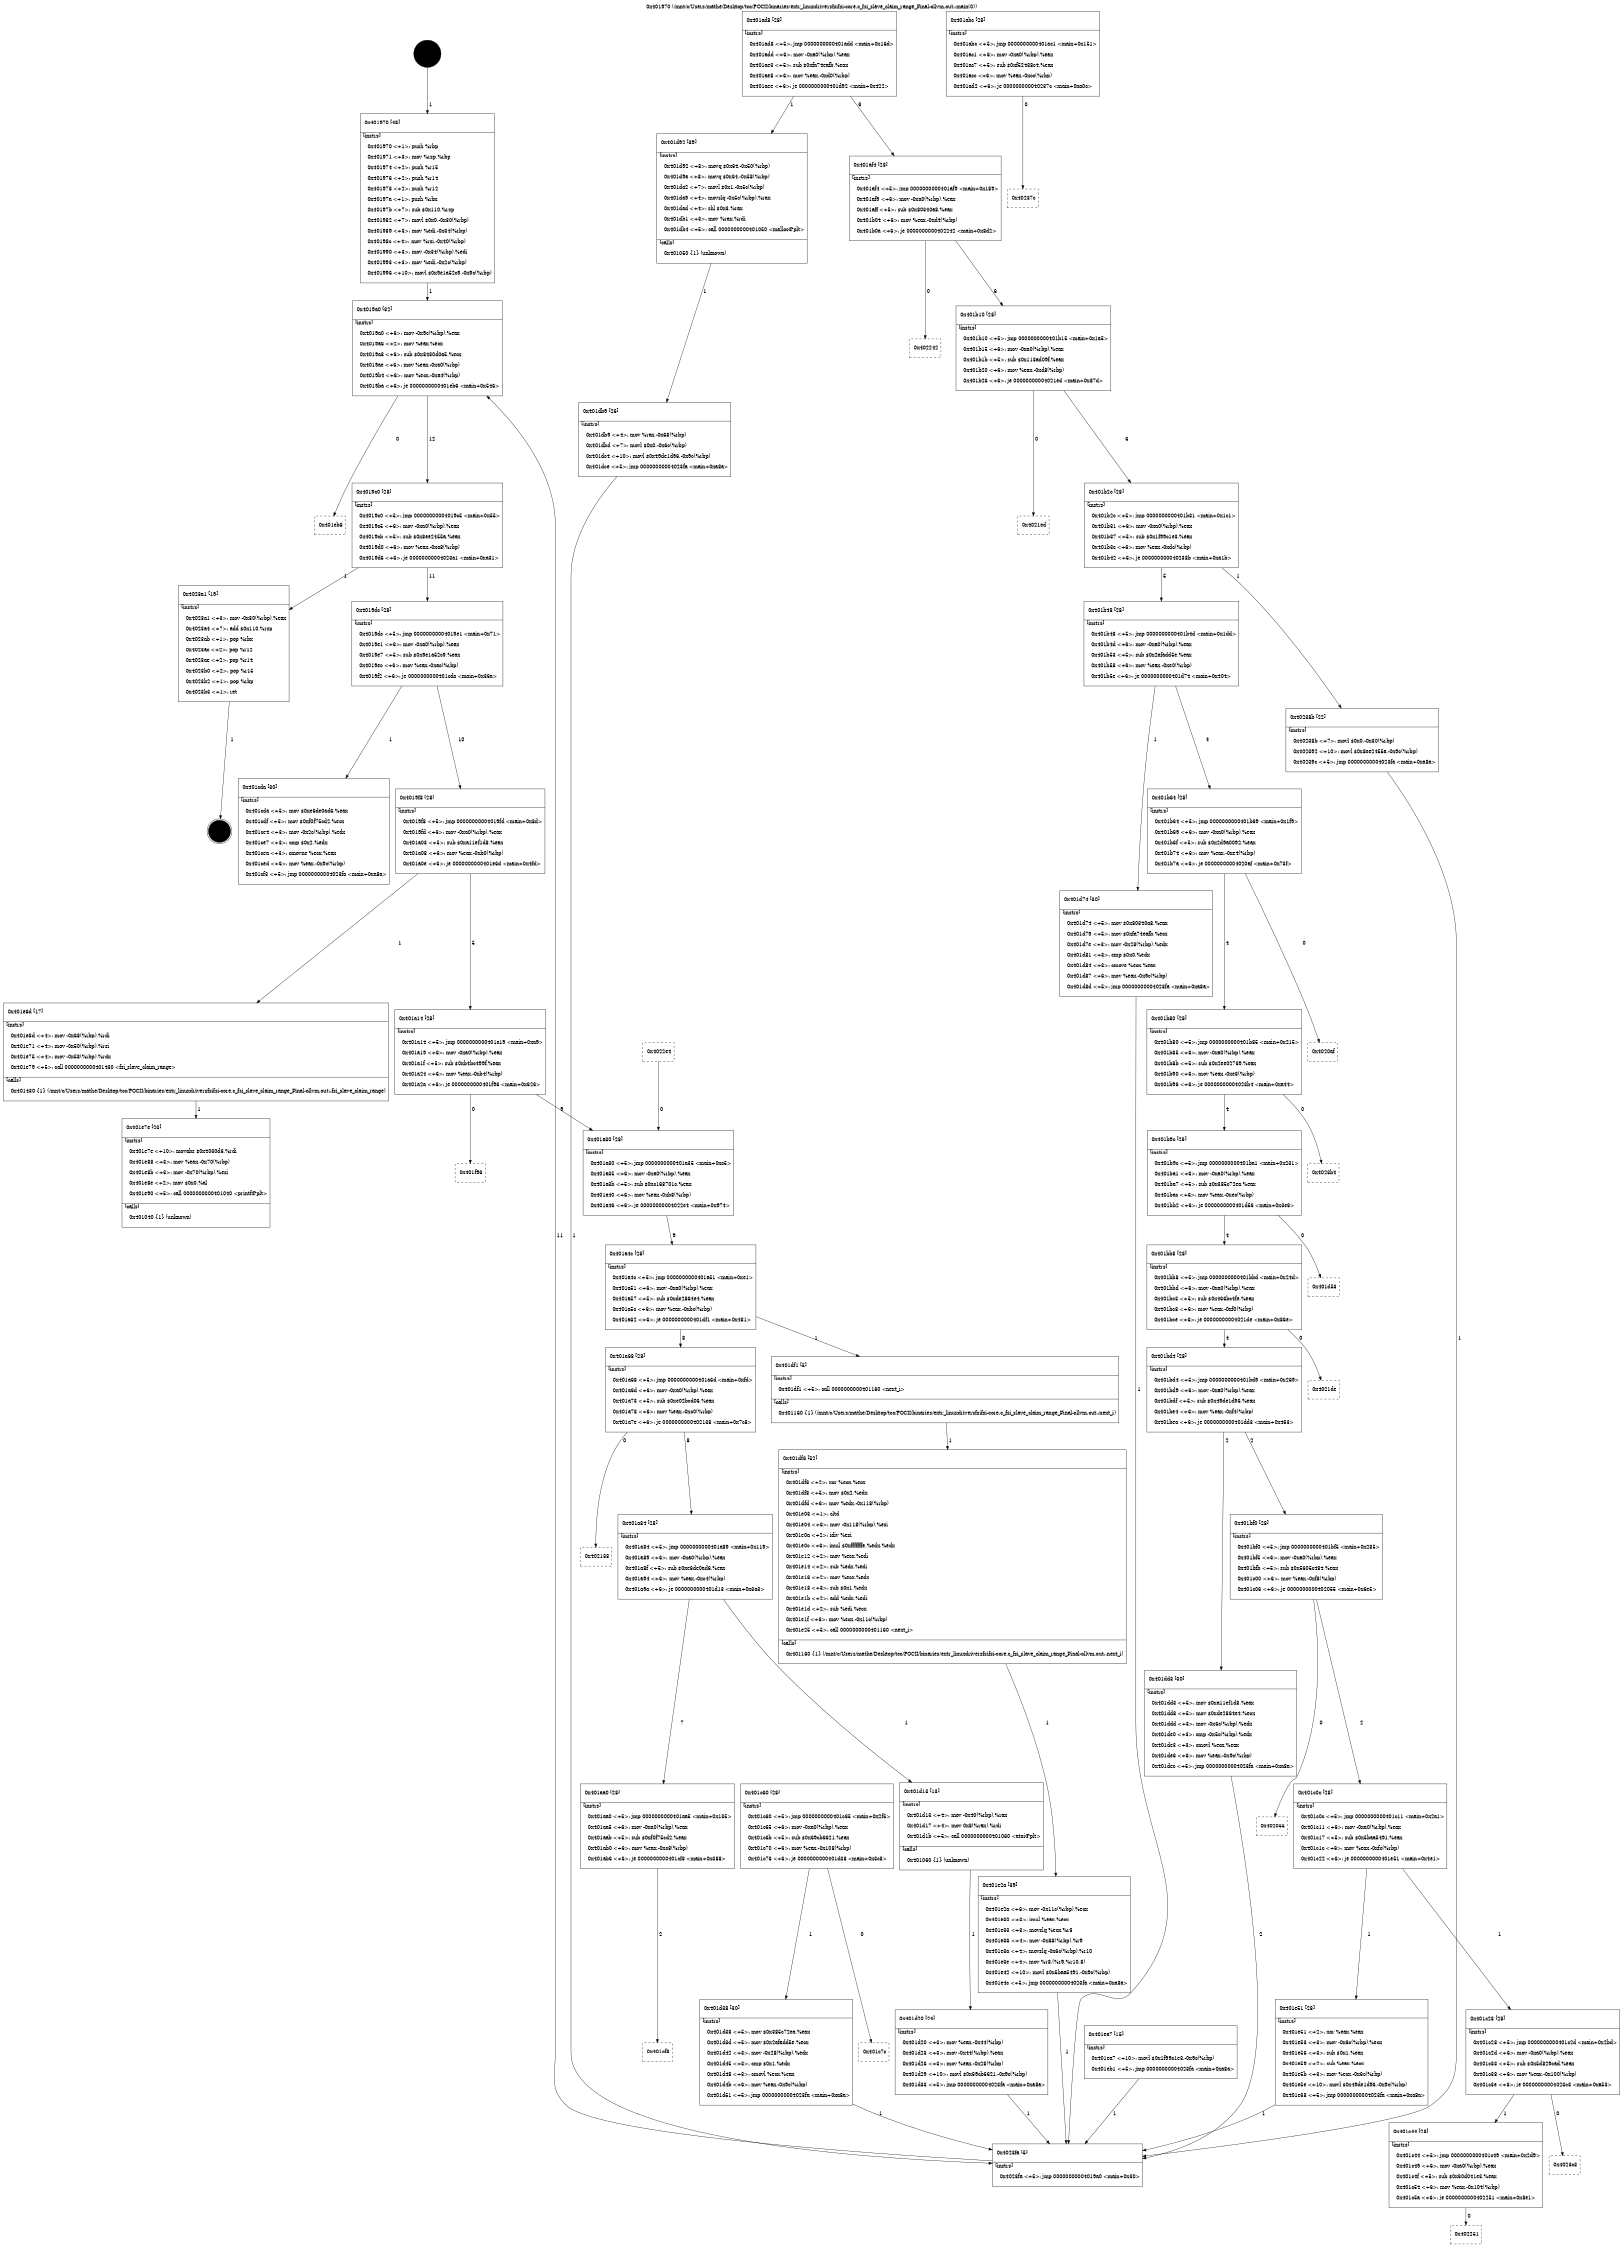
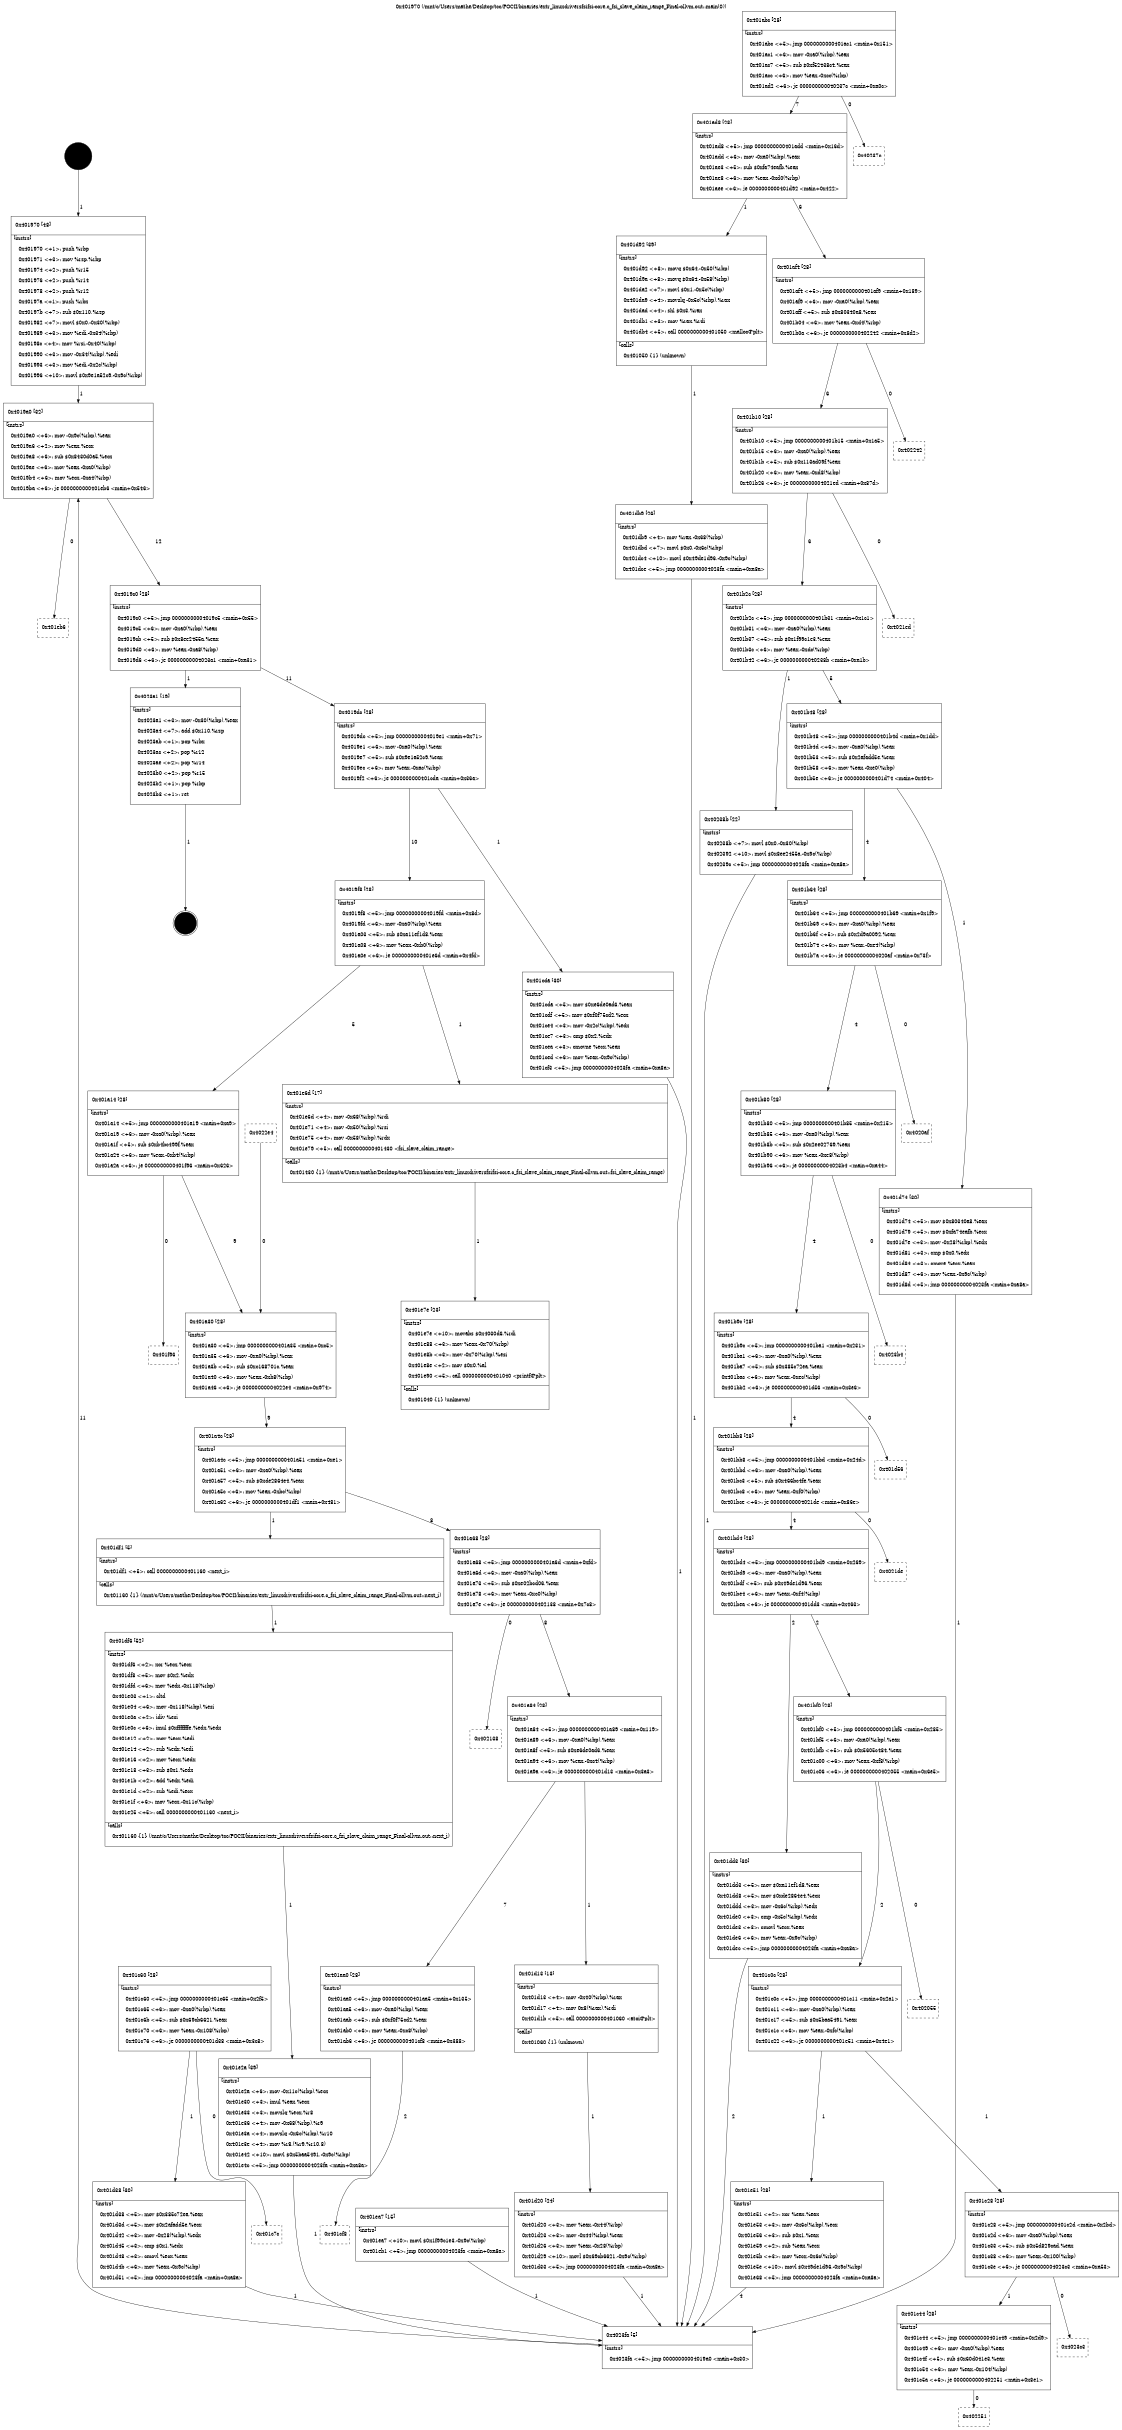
edge "0x401abc [28]" -> "0x401ad8 [28]": added, label "7"
edge "0x401cda [30]" -> "0x4023fa [5]": added, label "1"
edge "0x401e51 [28]" -> "0x4023fa [5]": label " 1" -> " 4"
